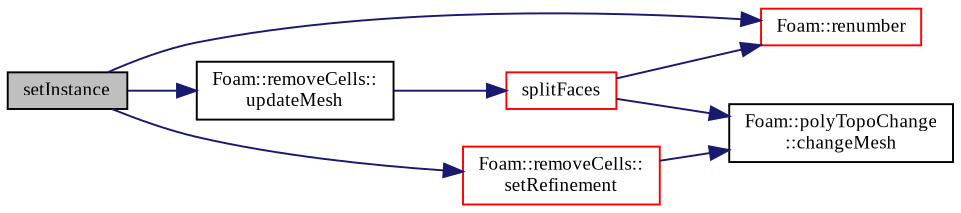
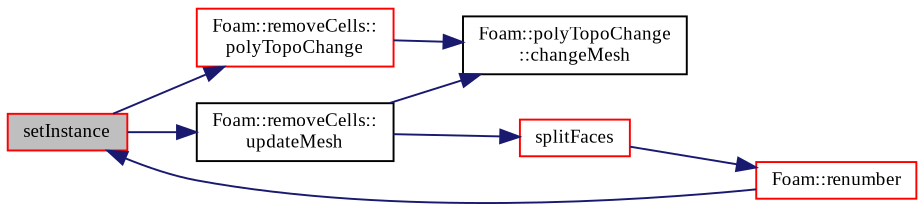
edge "setInstance" -> "Foam::renumber": reversed
node "setInstance": color black -> red
edge "splitFaces" -> "Foam::polyTopoChange ::changeMesh": now "Foam::removeCells:: updateMesh" -> "Foam::polyTopoChange ::changeMesh"
node "Foam::removeCells:: setRefinement": label "Foam::removeCells:: setRefinement" -> "Foam::removeCells:: polyTopoChange"
